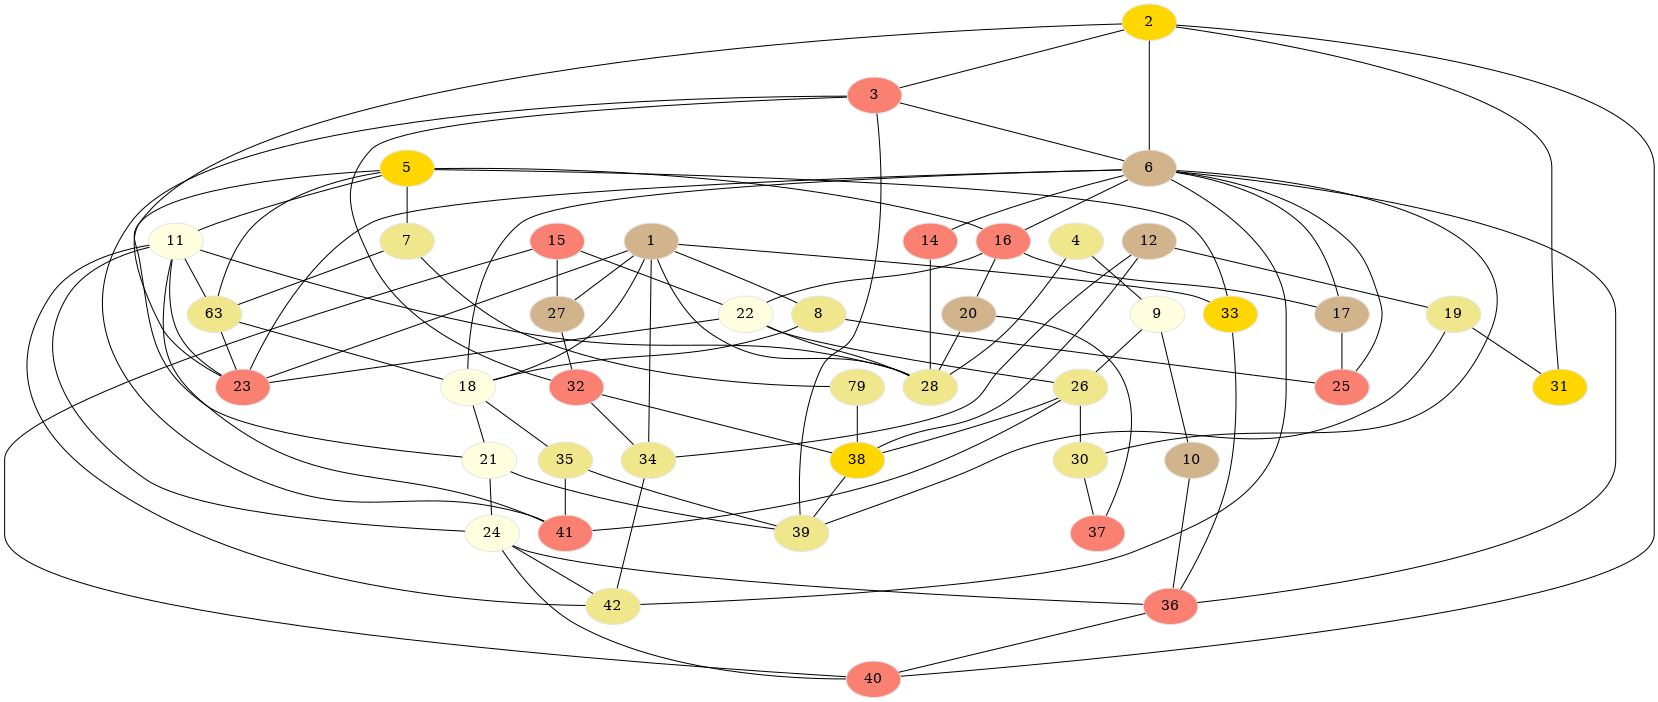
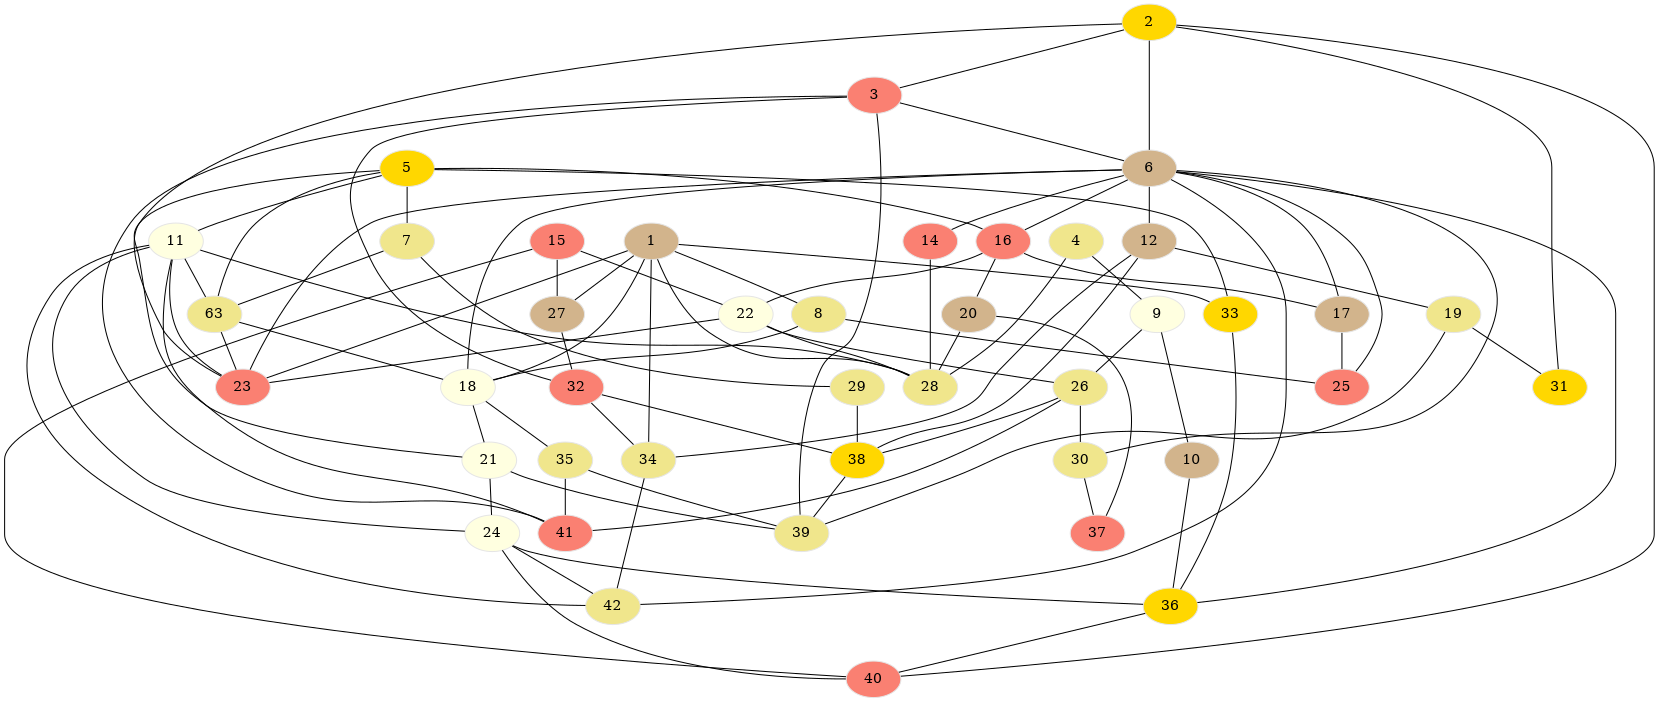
edge "6" -- "12": added
node "79": label "79" -> "29"
node "36": fillcolor salmon -> gold
